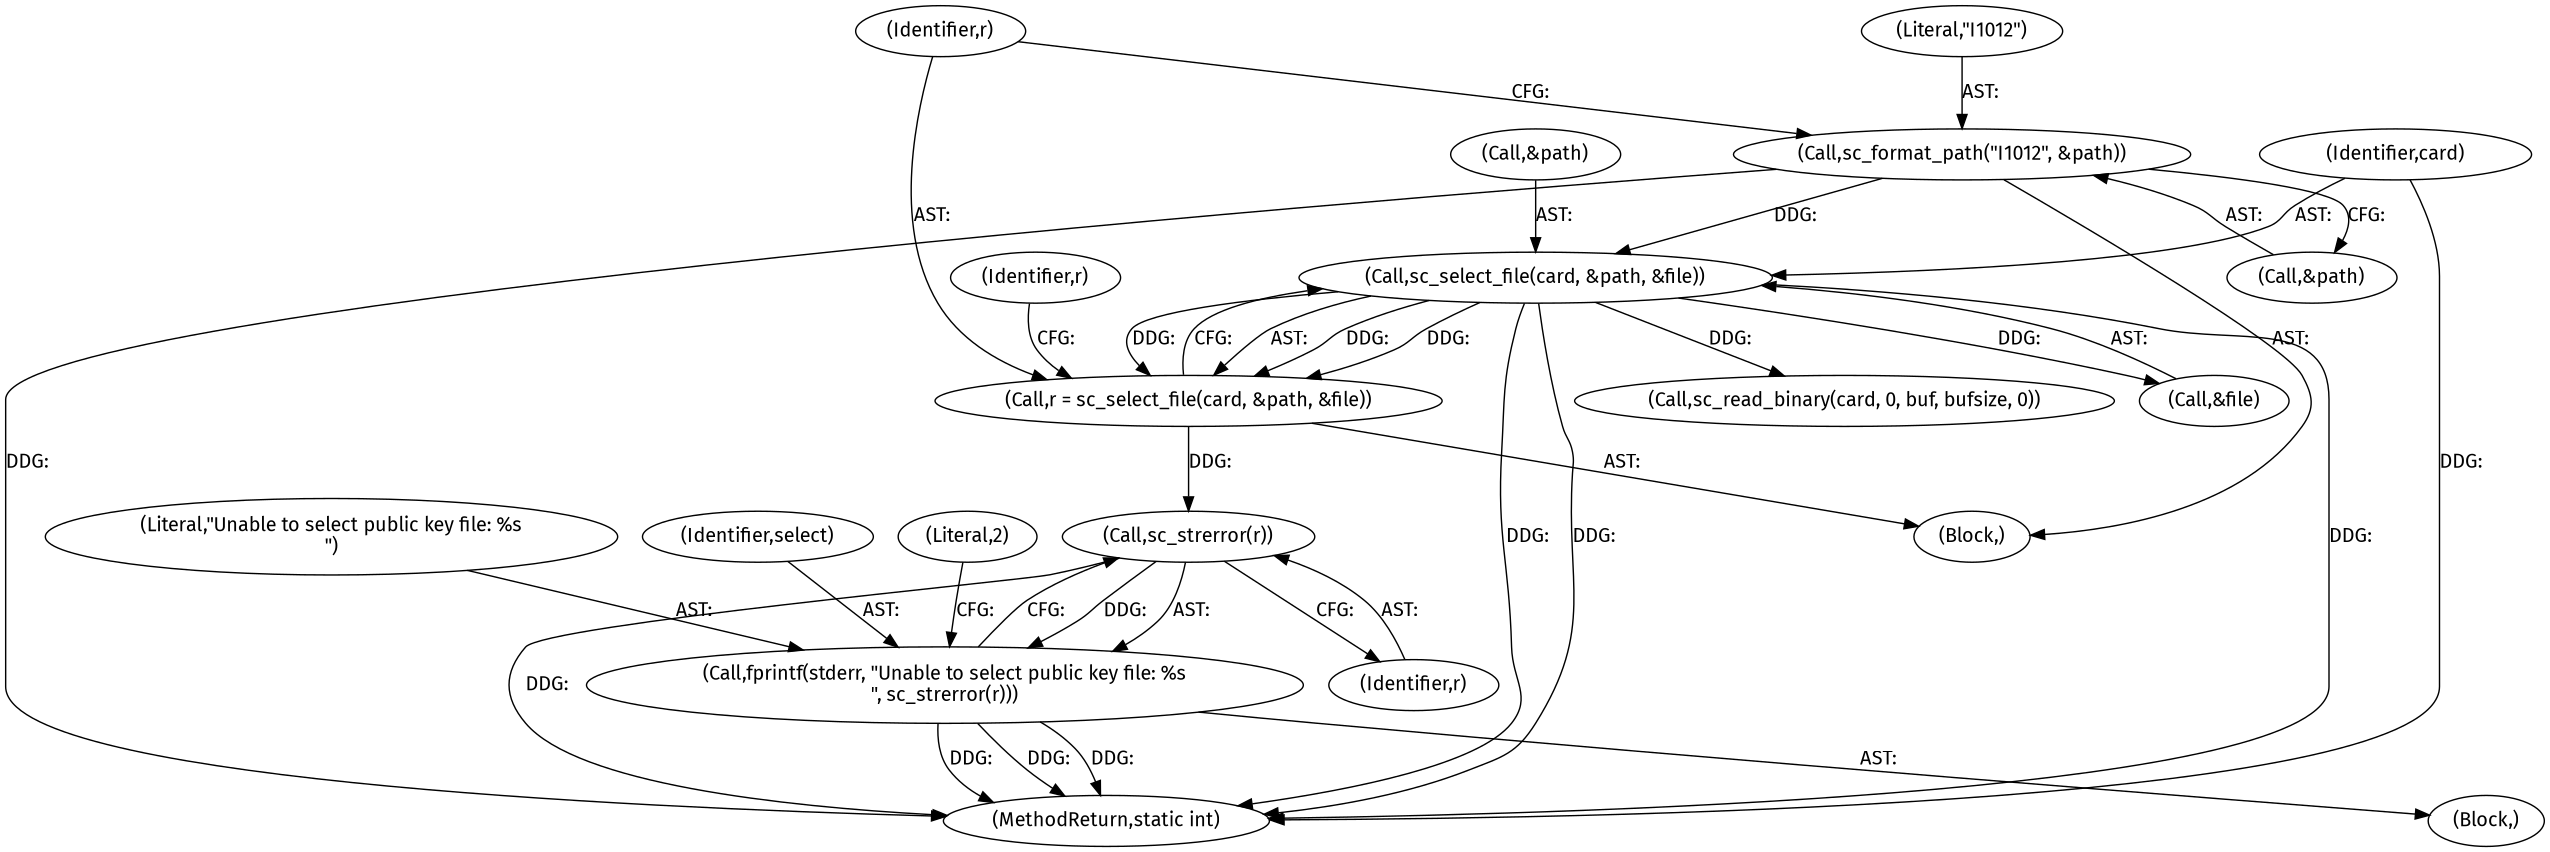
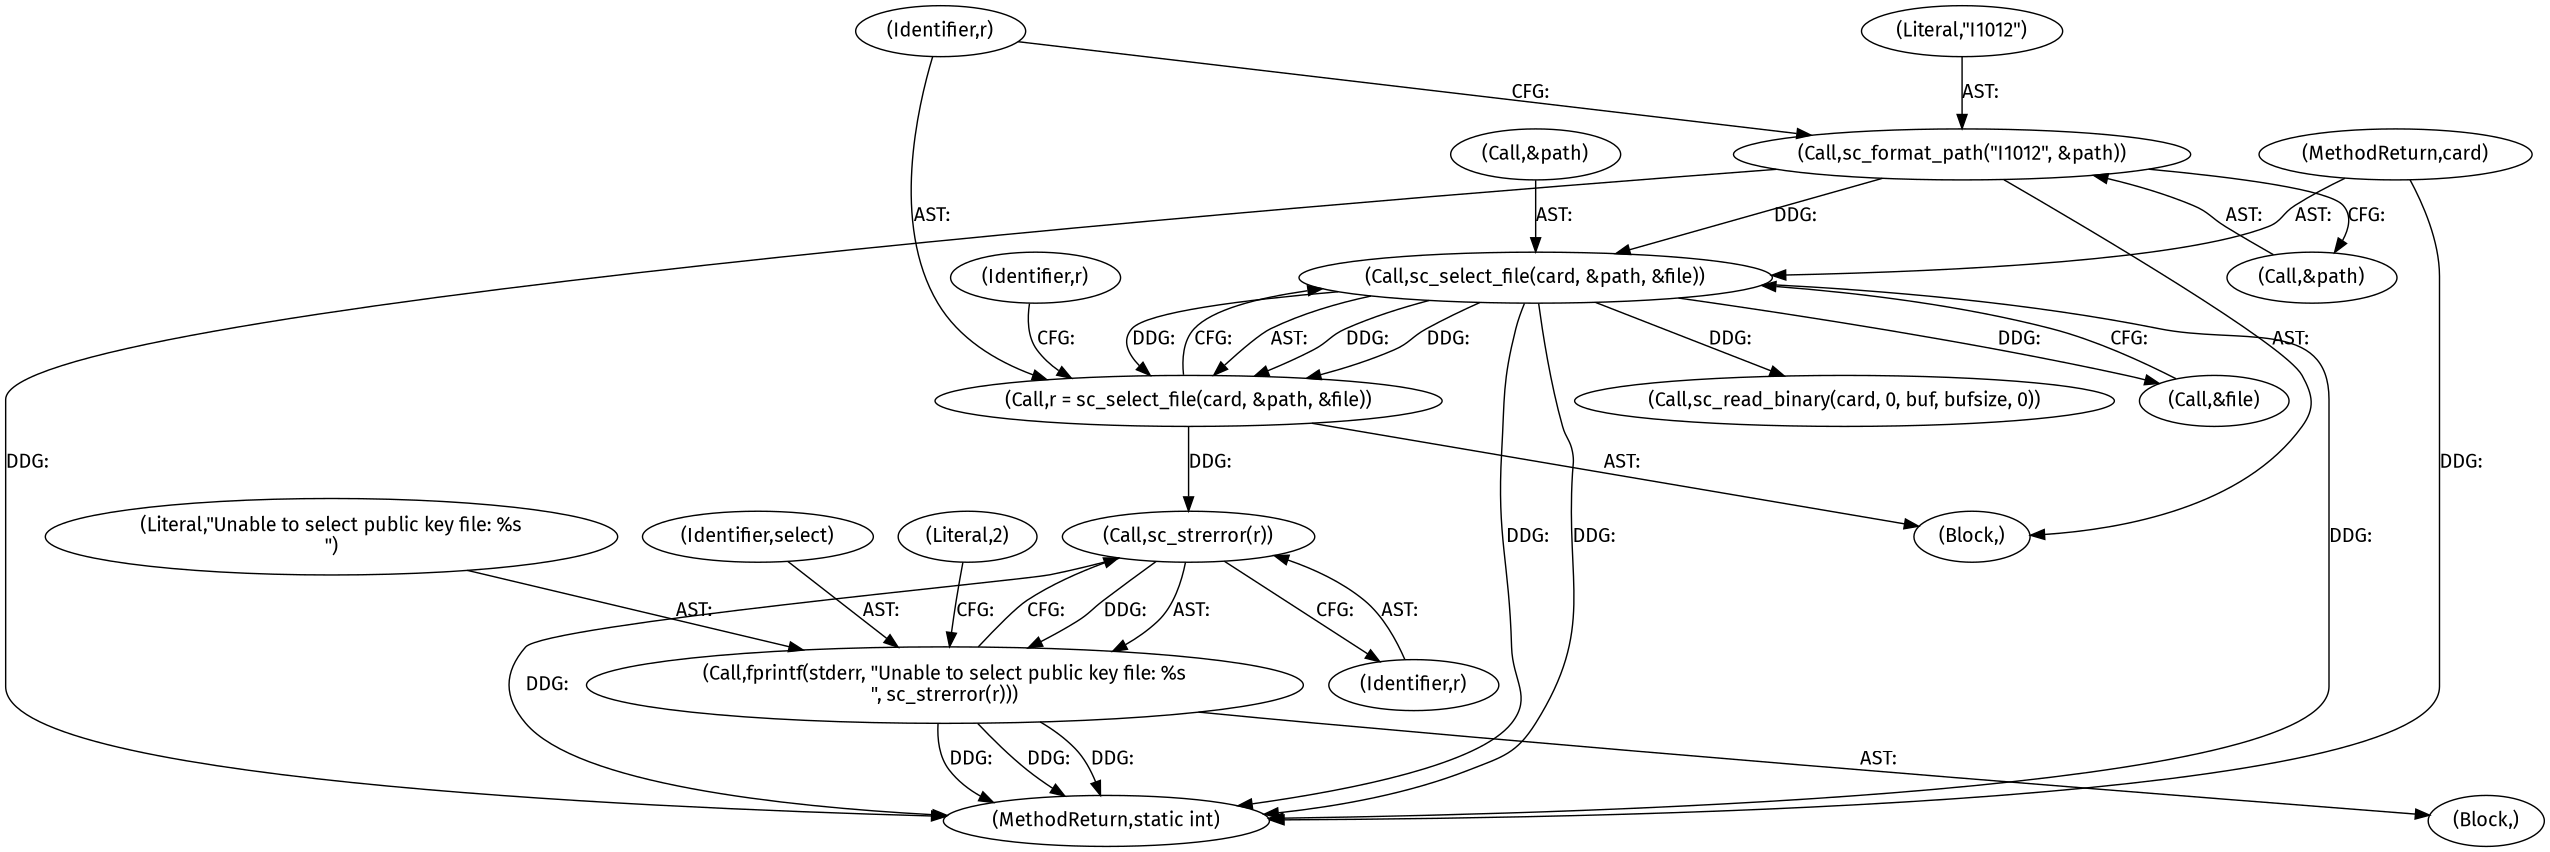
node "(Identifier,card)": label "(Identifier,card)" -> "(MethodReturn,card)"
edge "(Call,&file)" -> "(Call,sc_select_file(card, &path, &file))": label "AST: " -> "CFG: "
